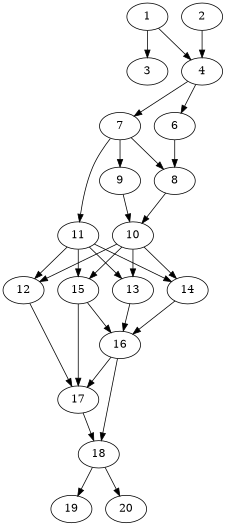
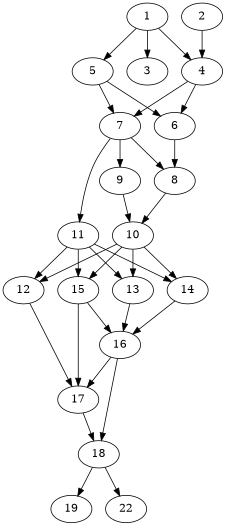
node "5": added
node "20": label "20" -> "22"
